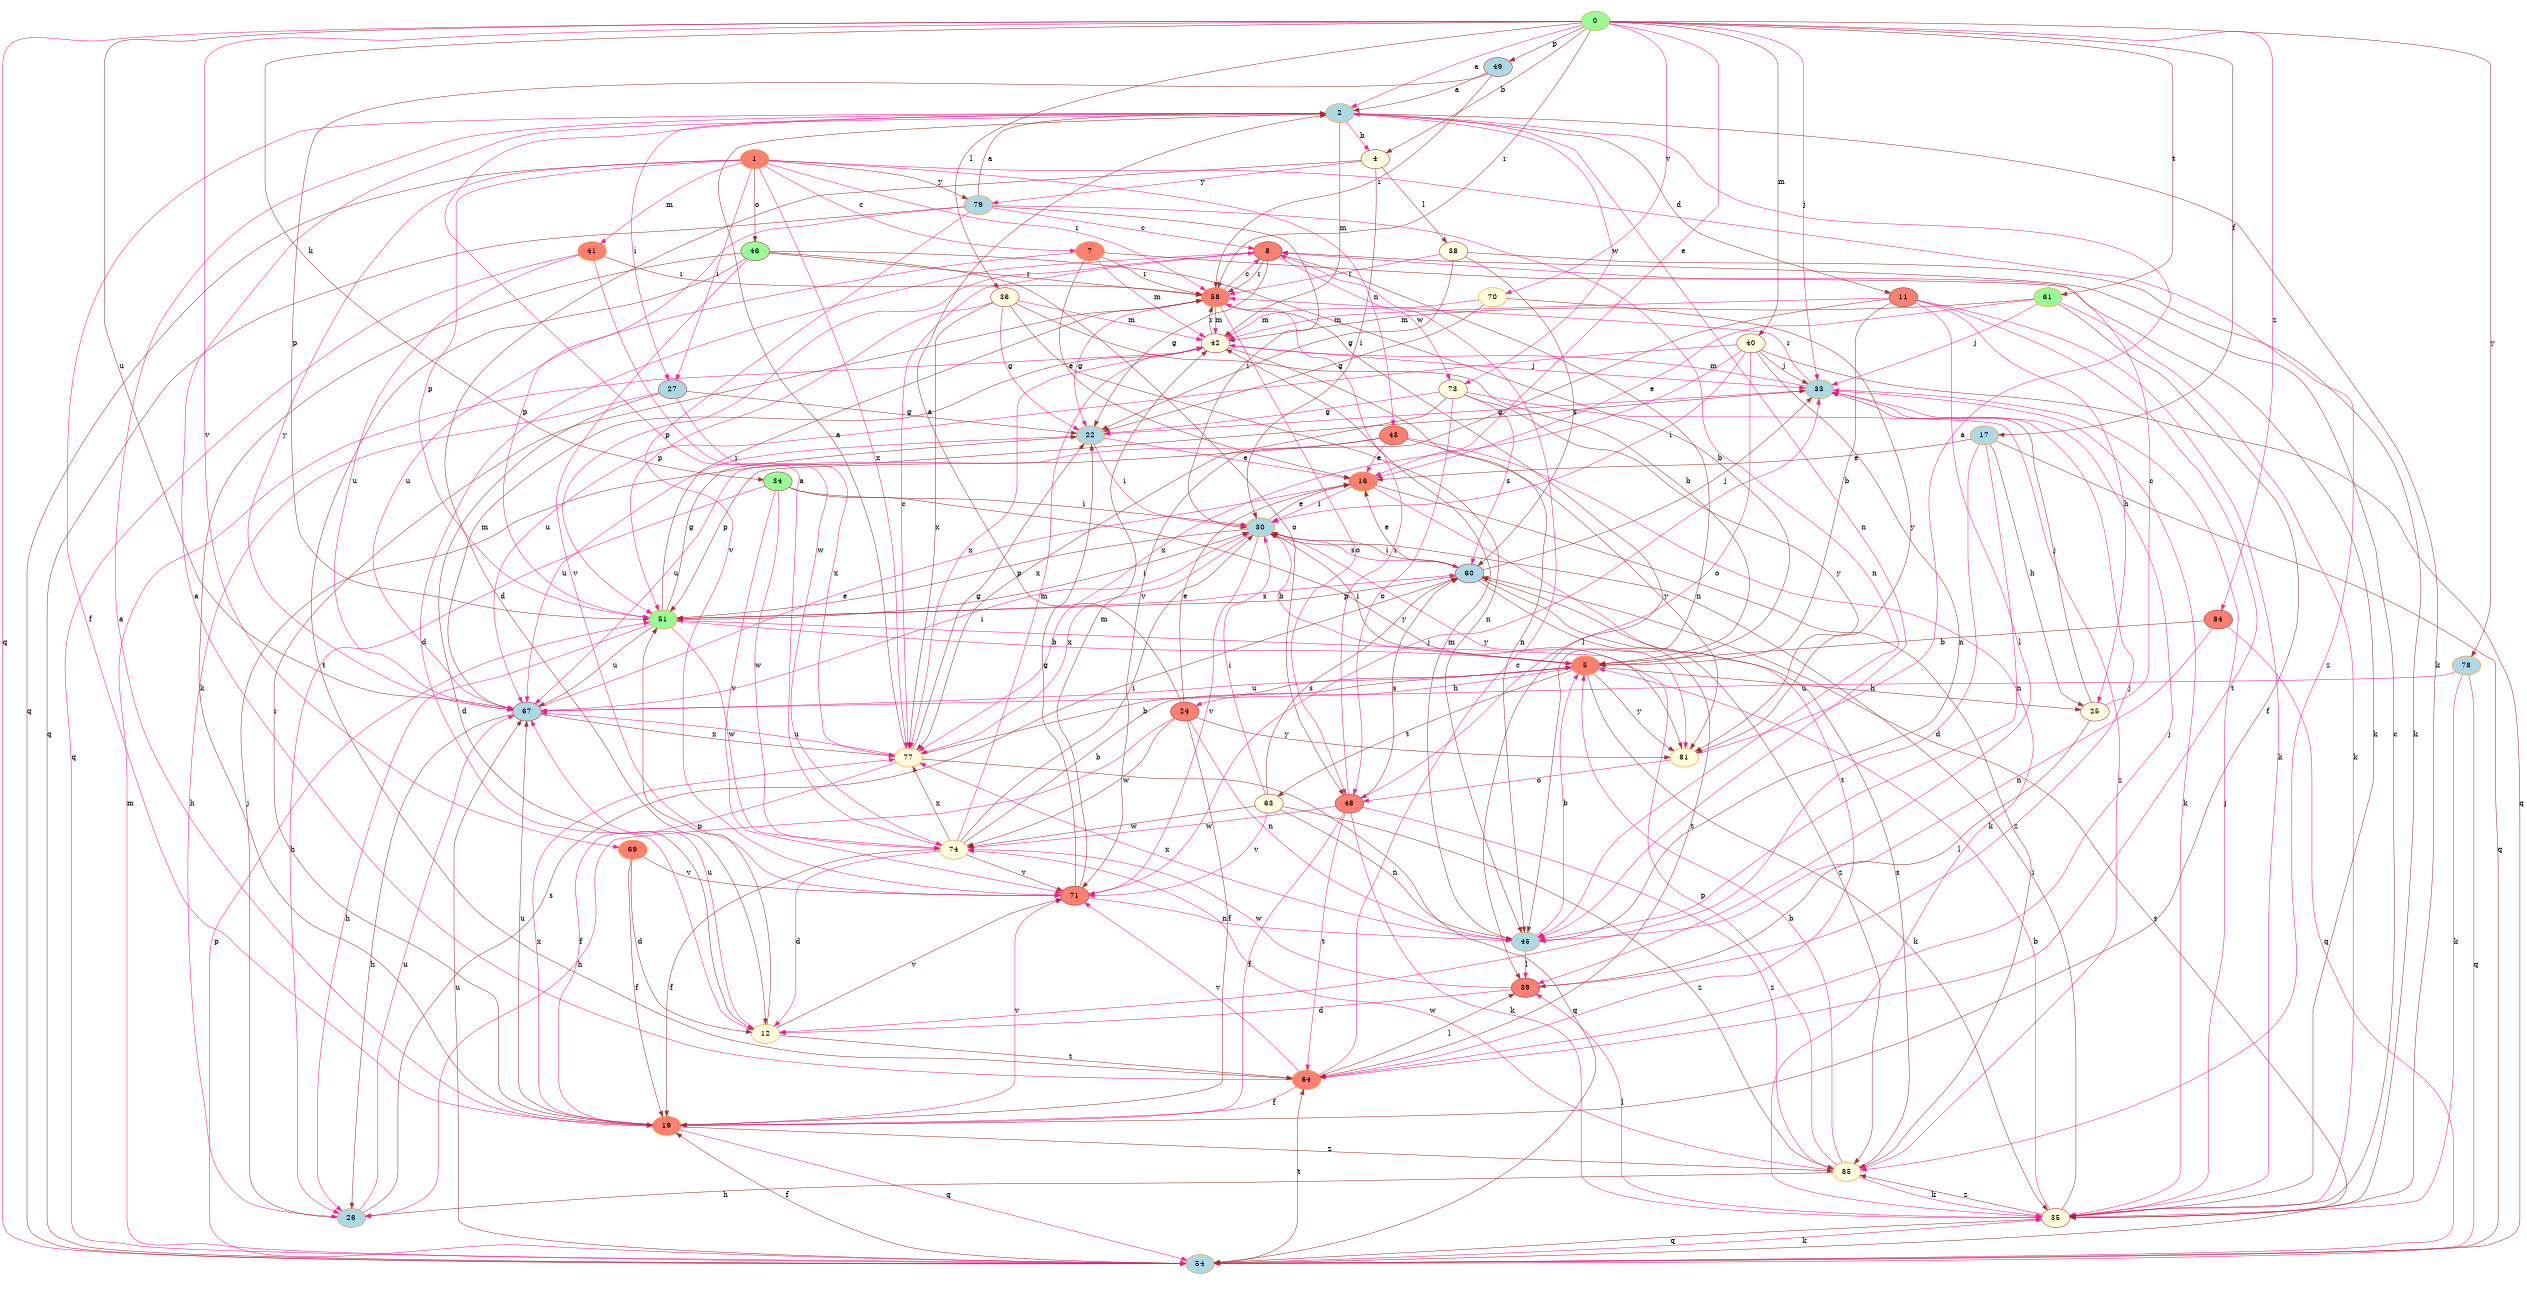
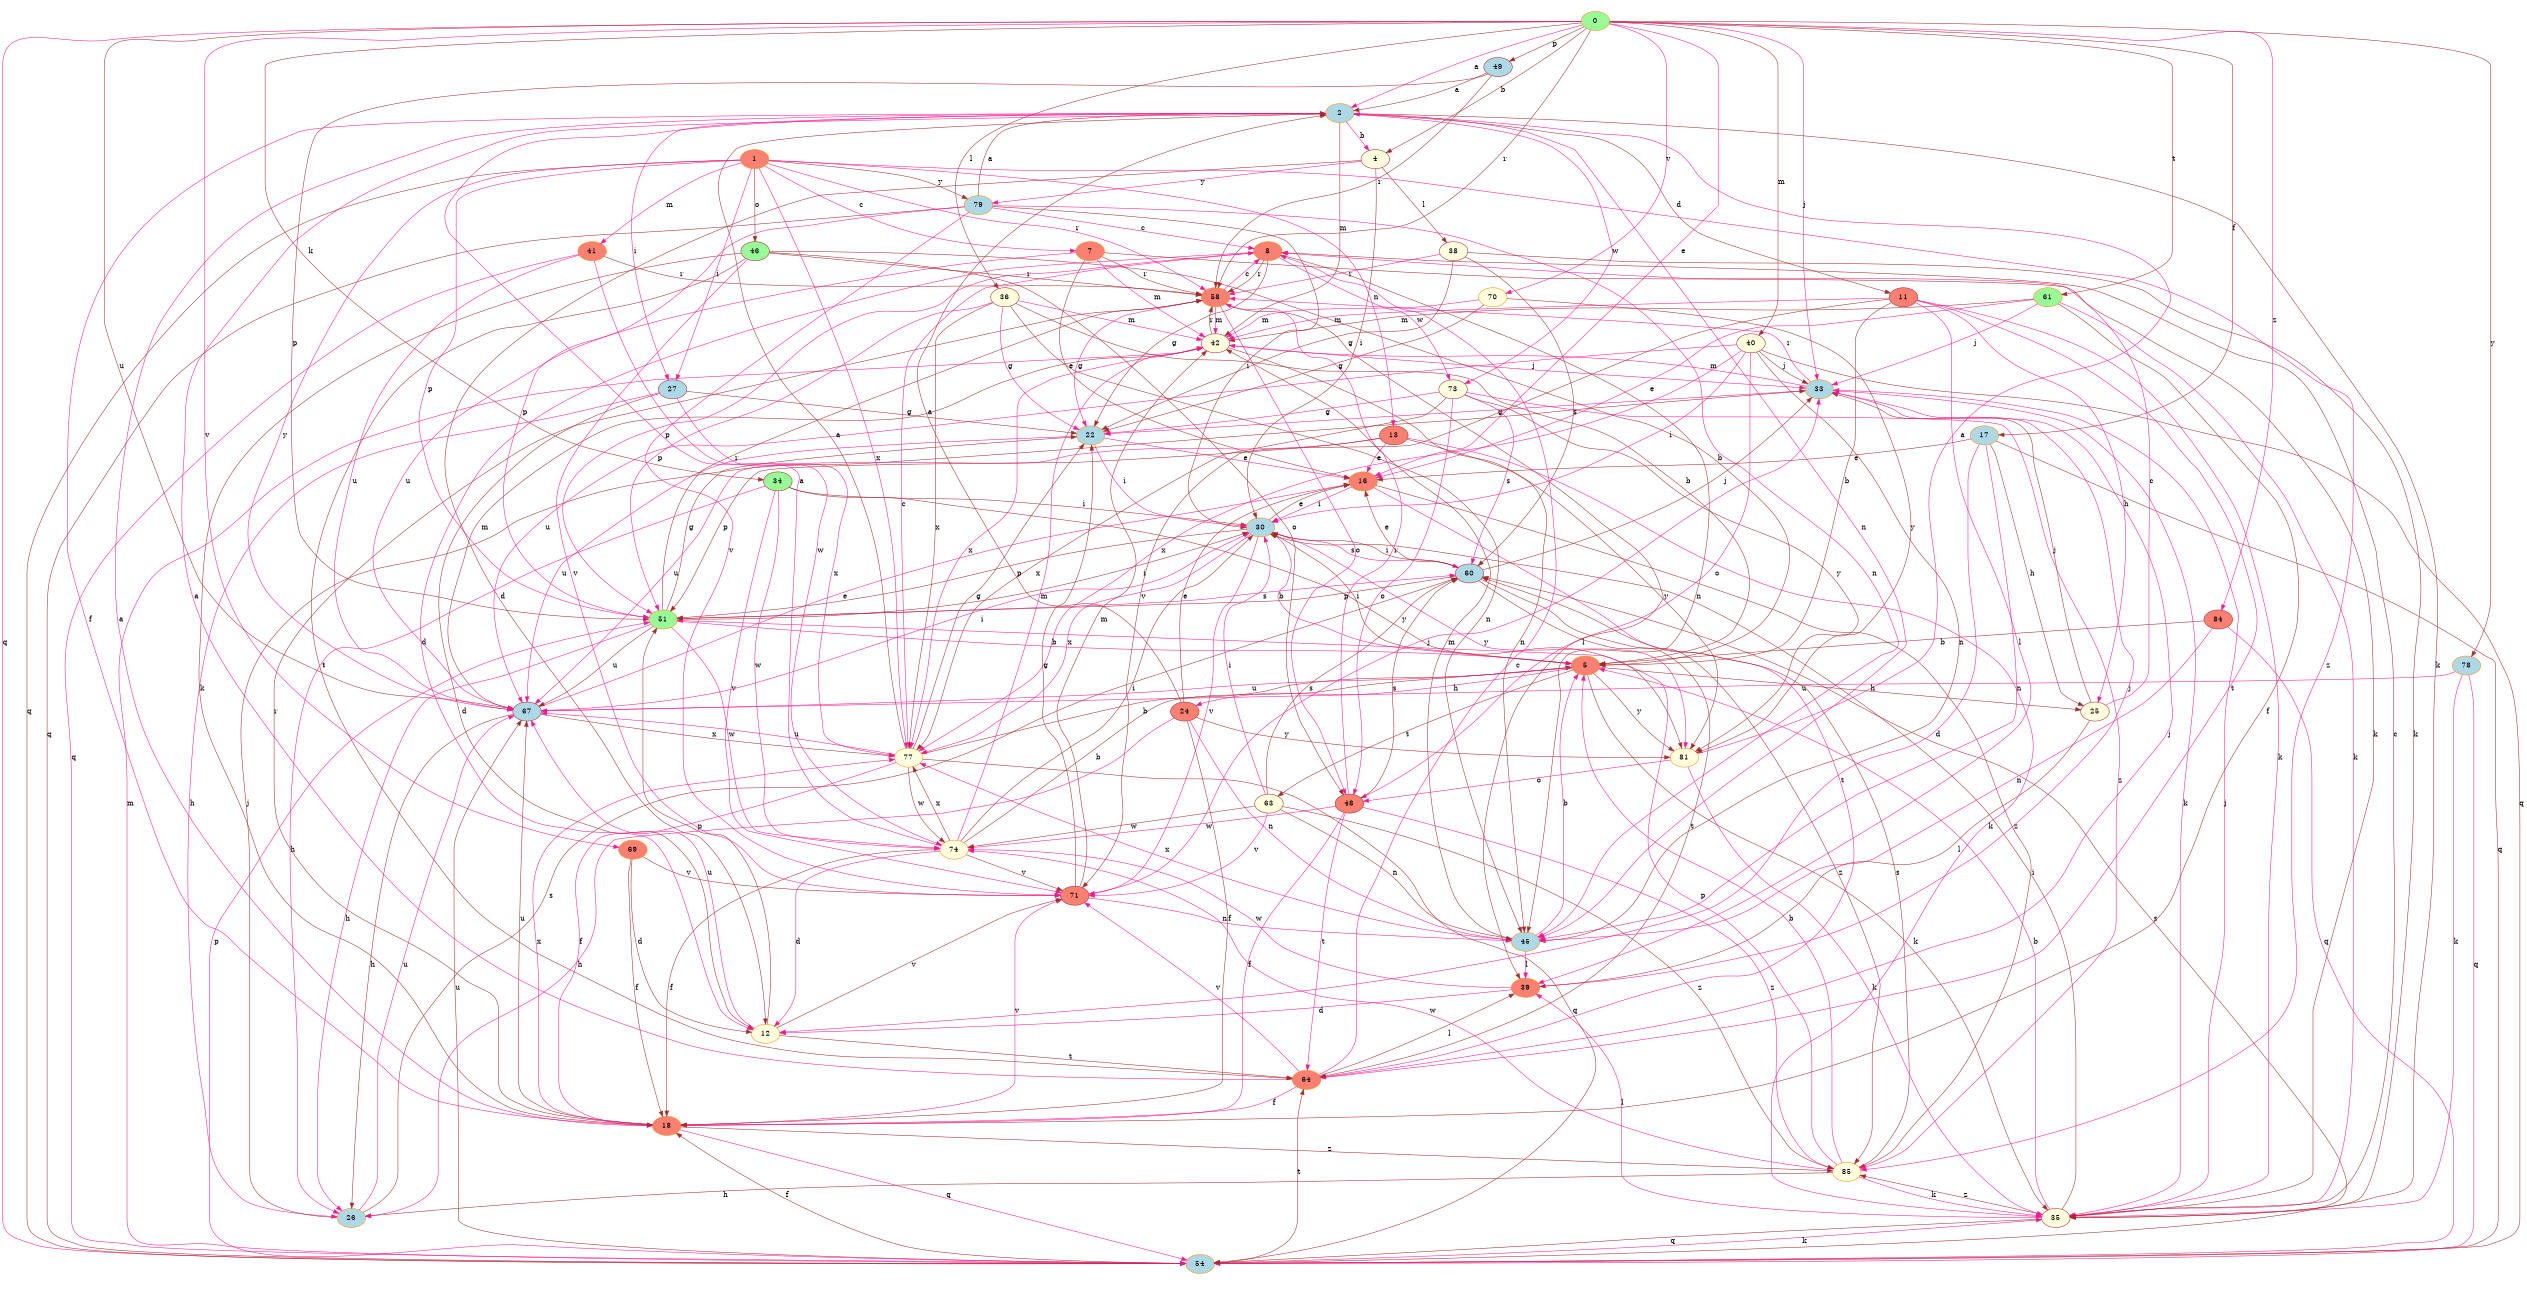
node "8": color brown -> darkorange
node "43": label "43" -> "13"
edge "24" -> "74": now "77" -> "74"
node "39": color brown -> darkorange
node "19": label "19" -> "18"
edge "48" -> "35": now "81" -> "35"
